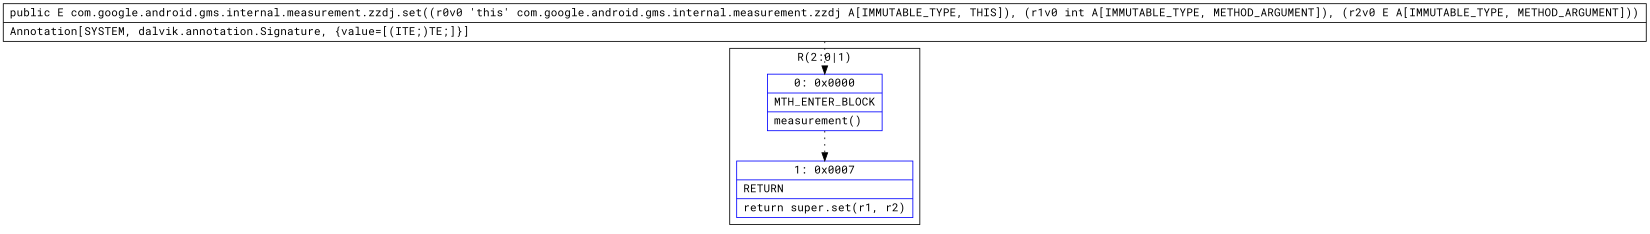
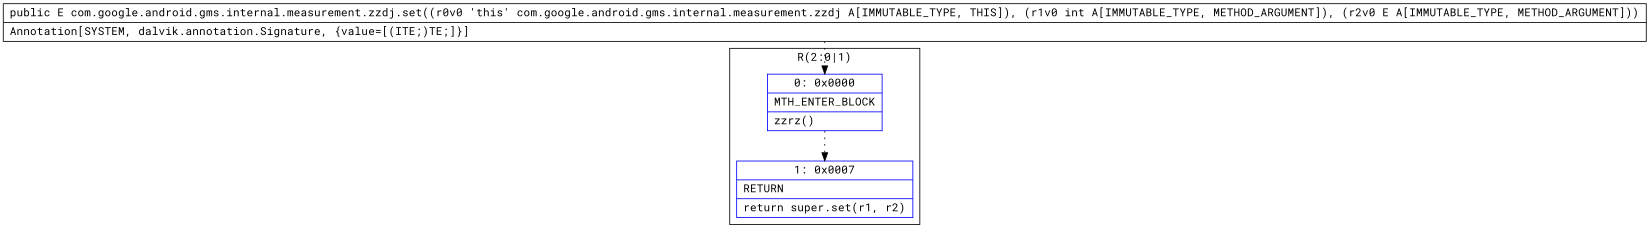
node "0: 0x0000": text "measurement()" -> "zzrz()"
